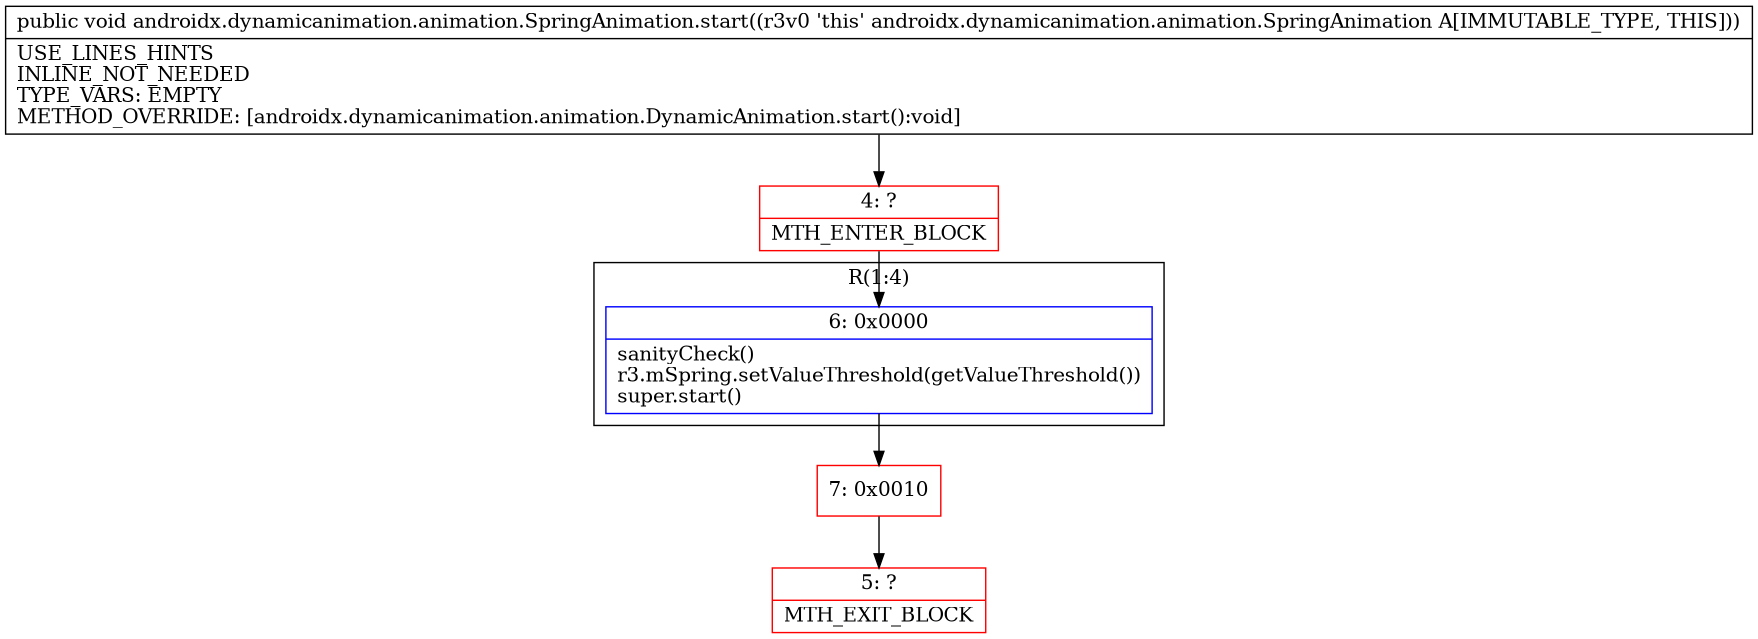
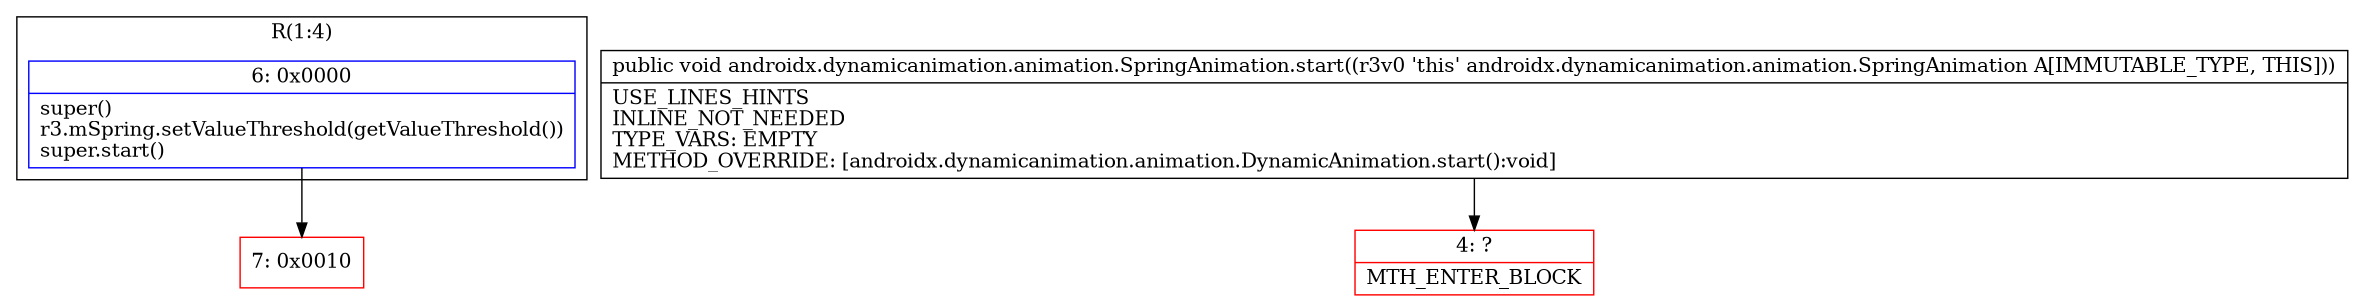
edge "4: ?" -> "6: 0x0000": removed
node "6: 0x0000": text "sanityCheck()" -> "super()"
node "5: ?": removed
